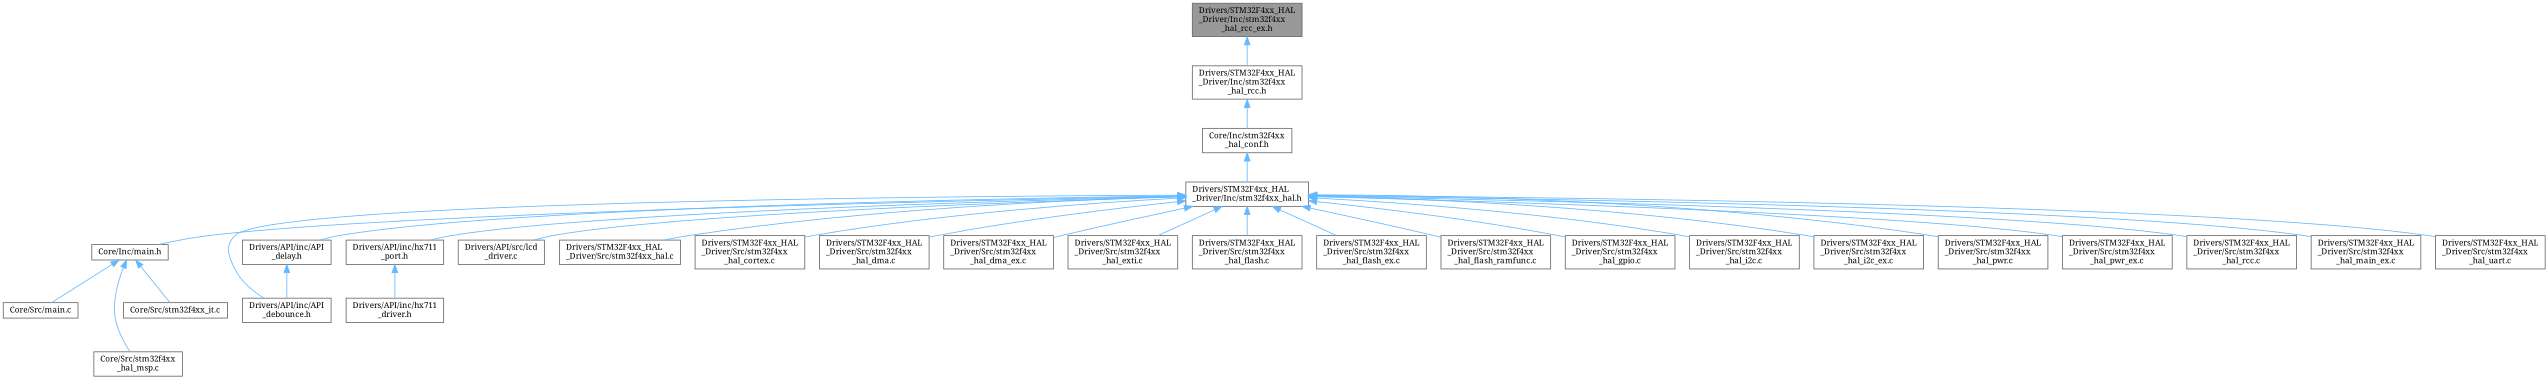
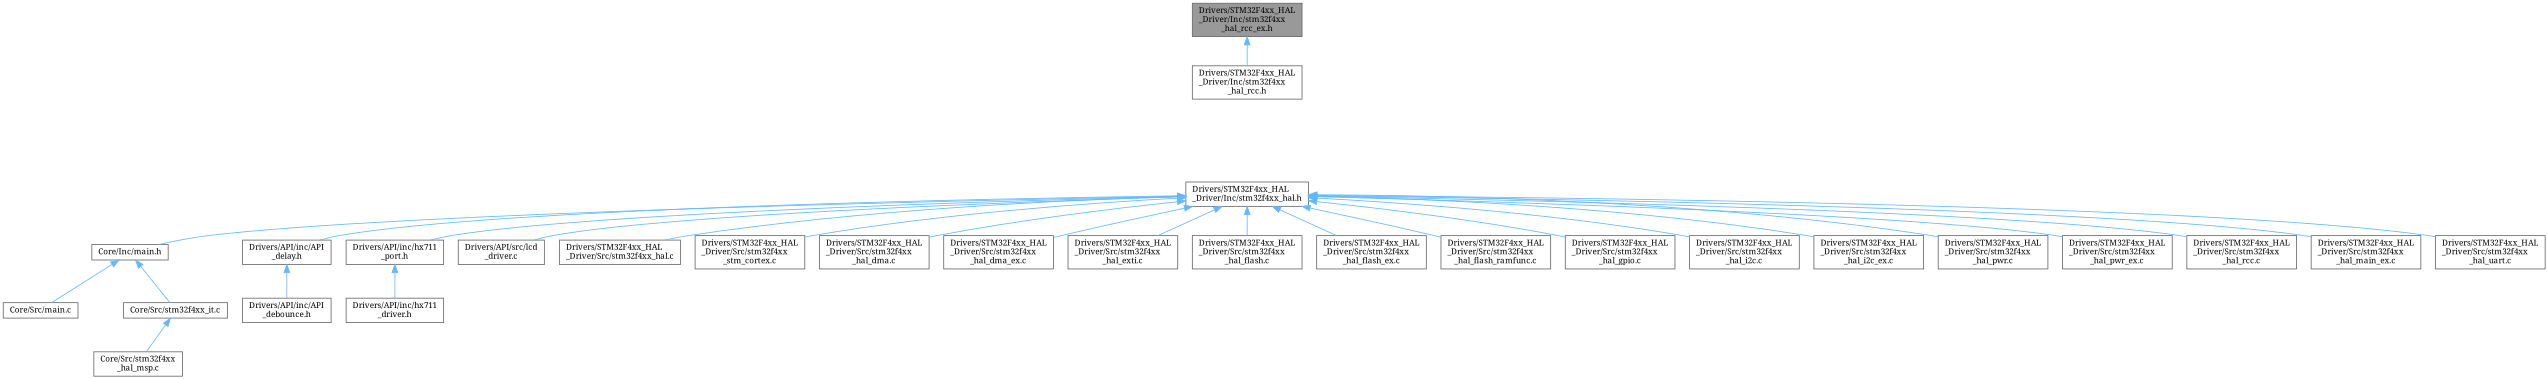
node "Core/Inc/stm32f4xx _hal_conf.h": removed
edge "Drivers/API/inc/API _debounce.h" -> "Drivers/STM32F4xx_HAL _Driver/Inc/stm32f4xx_hal.h": removed
node "Drivers/STM32F4xx_HAL _Driver/Src/stm32f4xx _hal_cortex.c": label "Drivers/STM32F4xx_HAL _Driver/Src/stm32f4xx _hal_cortex.c" -> "Drivers/STM32F4xx_HAL _Driver/Src/stm32f4xx _stm_cortex.c"
edge "Core/Src/stm32f4xx _hal_msp.c" -> "Core/Inc/main.h": now "Core/Src/stm32f4xx _hal_msp.c" -> "Core/Src/stm32f4xx_it.c"
